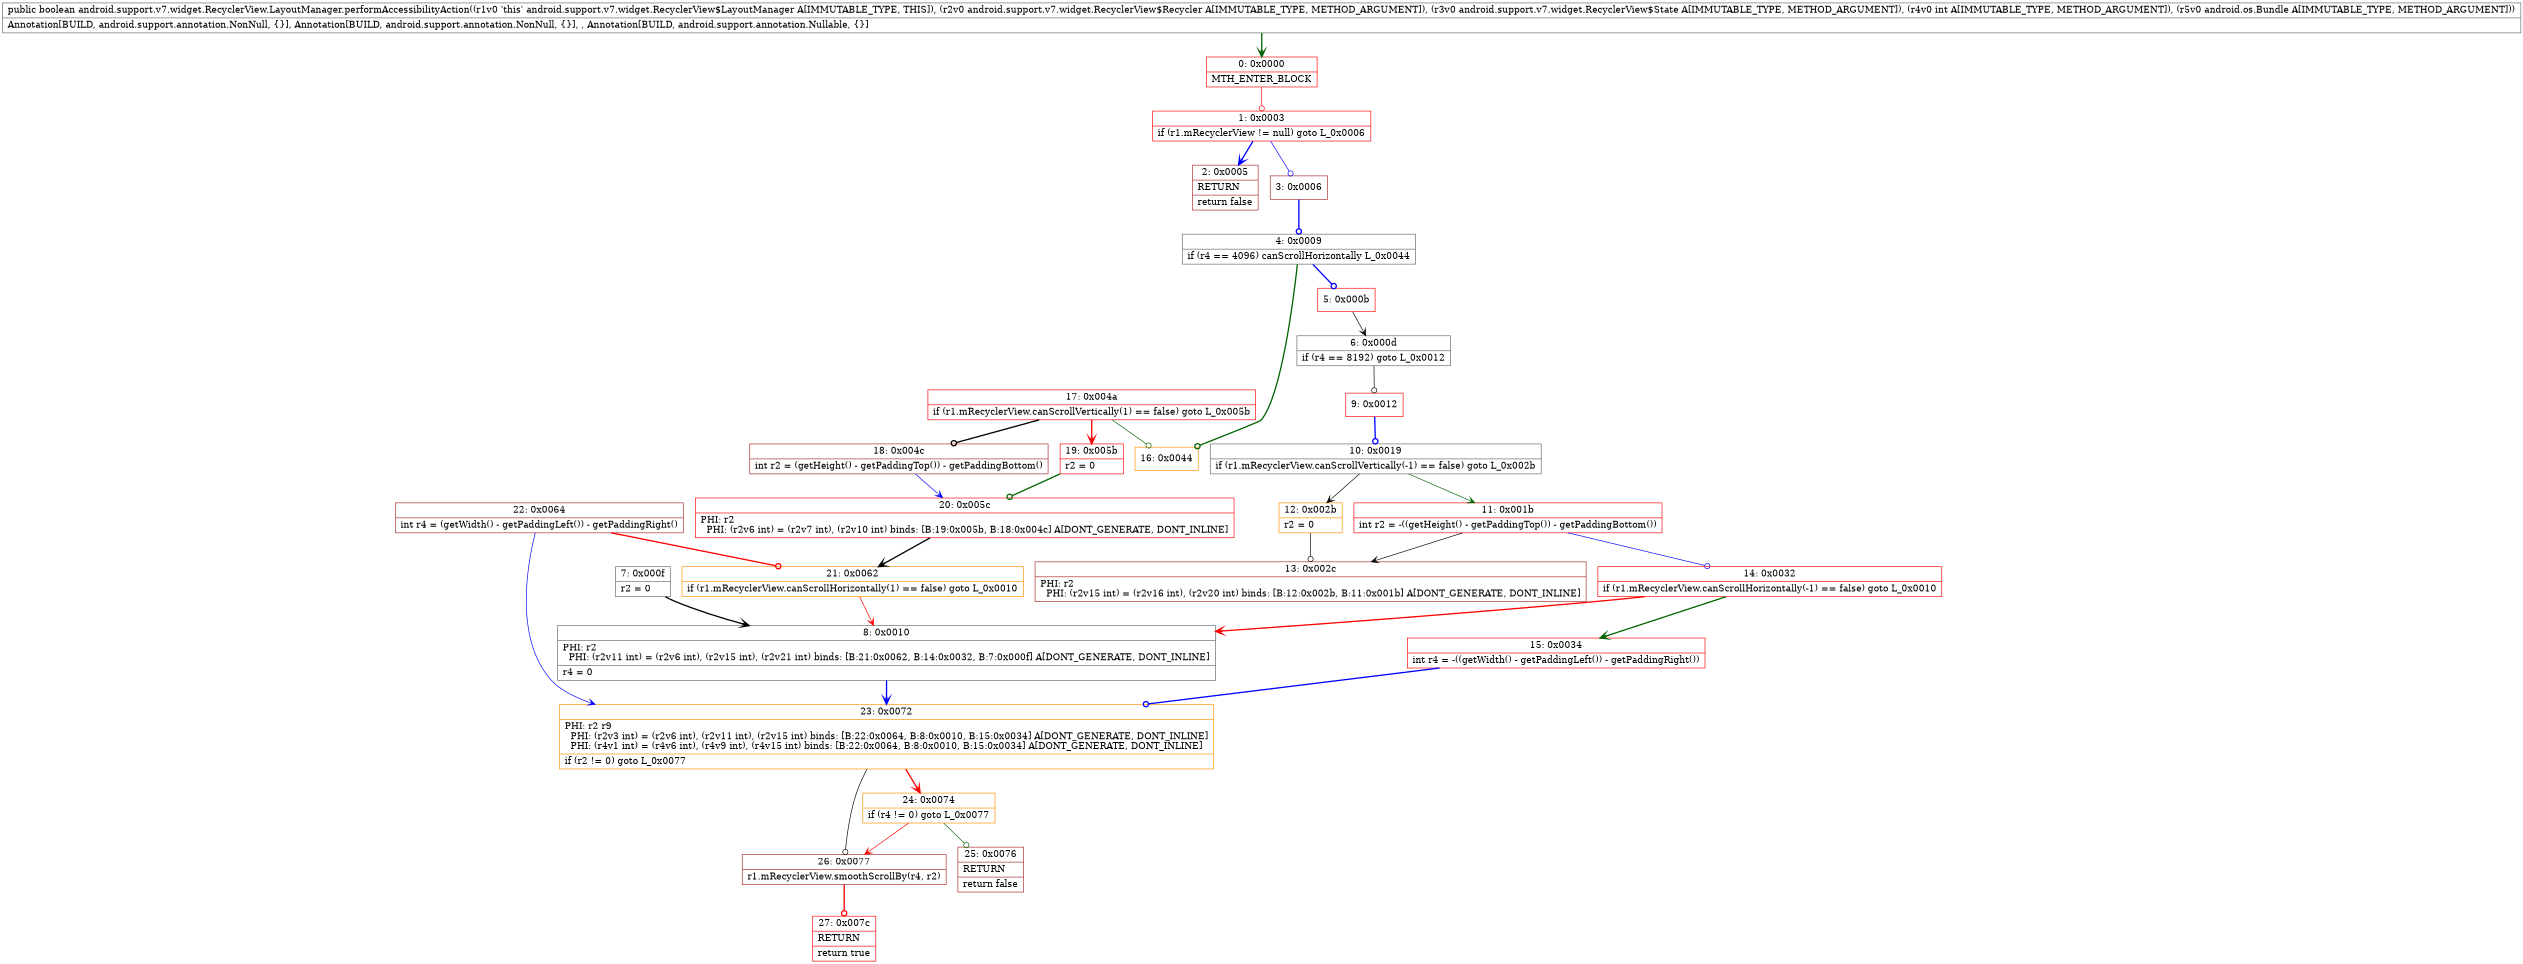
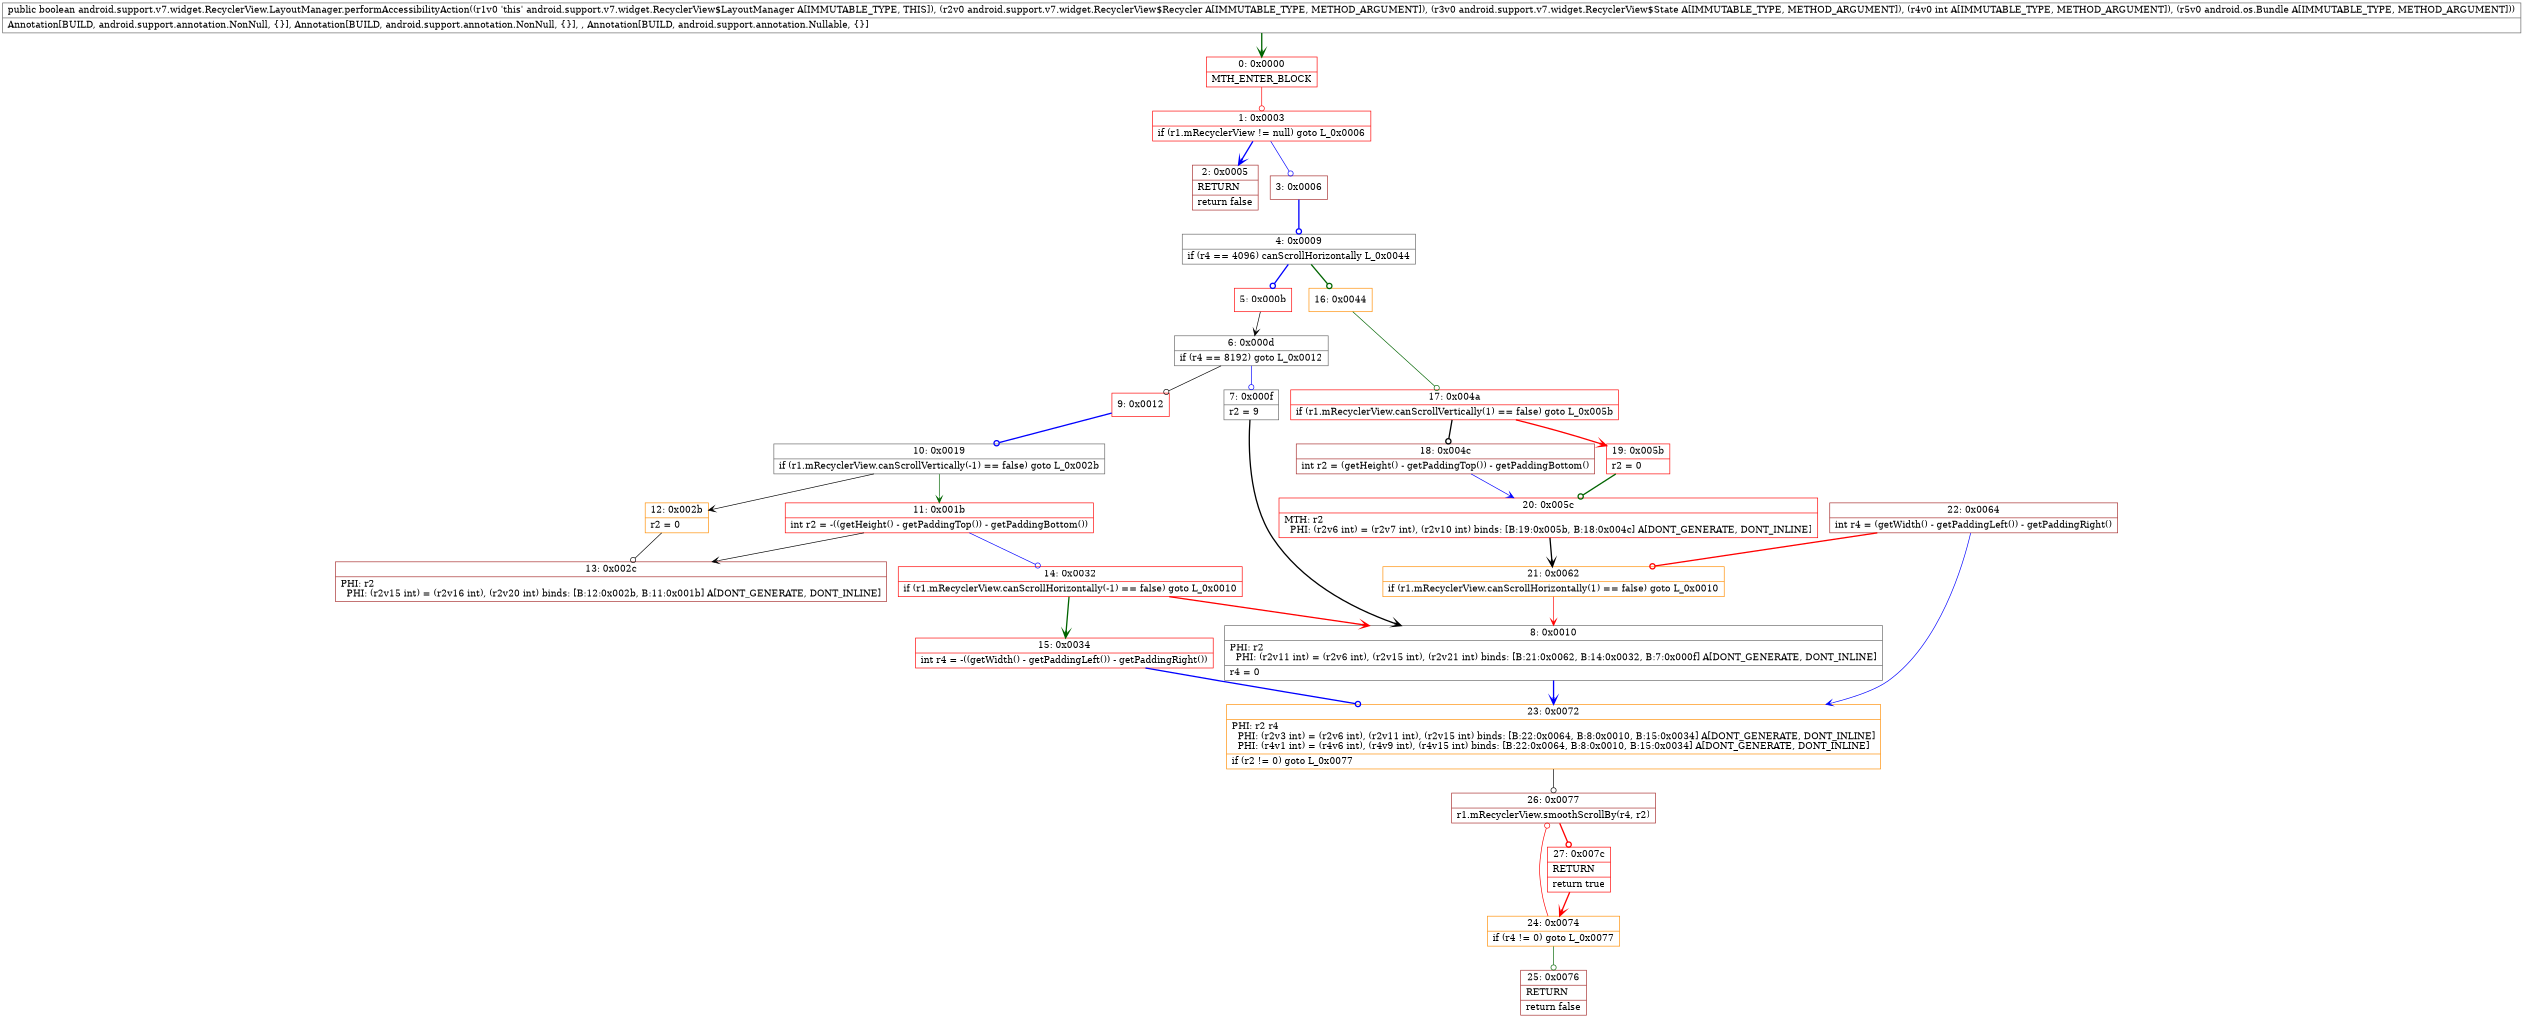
edge "6: 0x000d" -> "7: 0x000f": added
edge "17: 0x004a" -> "16: 0x0044": reversed
node "20: 0x005c": text "PHI: r2" -> "MTH: r2"
node "7: 0x000f": text "r2 = 0" -> "r2 = 9"
node "23: 0x0072": text "PHI: r2 r9" -> "PHI: r2 r4"
edge "23: 0x0072" -> "24: 0x0074": now "27: 0x007c" -> "24: 0x0074"
edge "24: 0x0074" -> "26: 0x0077": arrowhead vee -> odot
